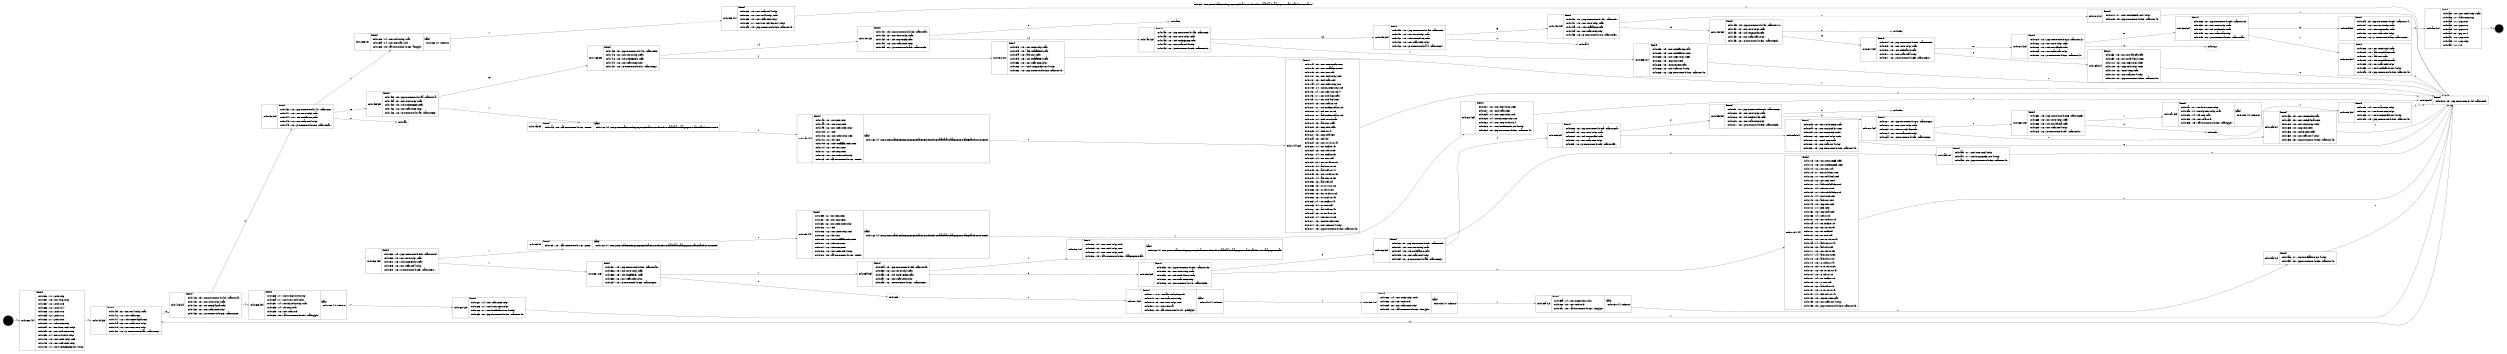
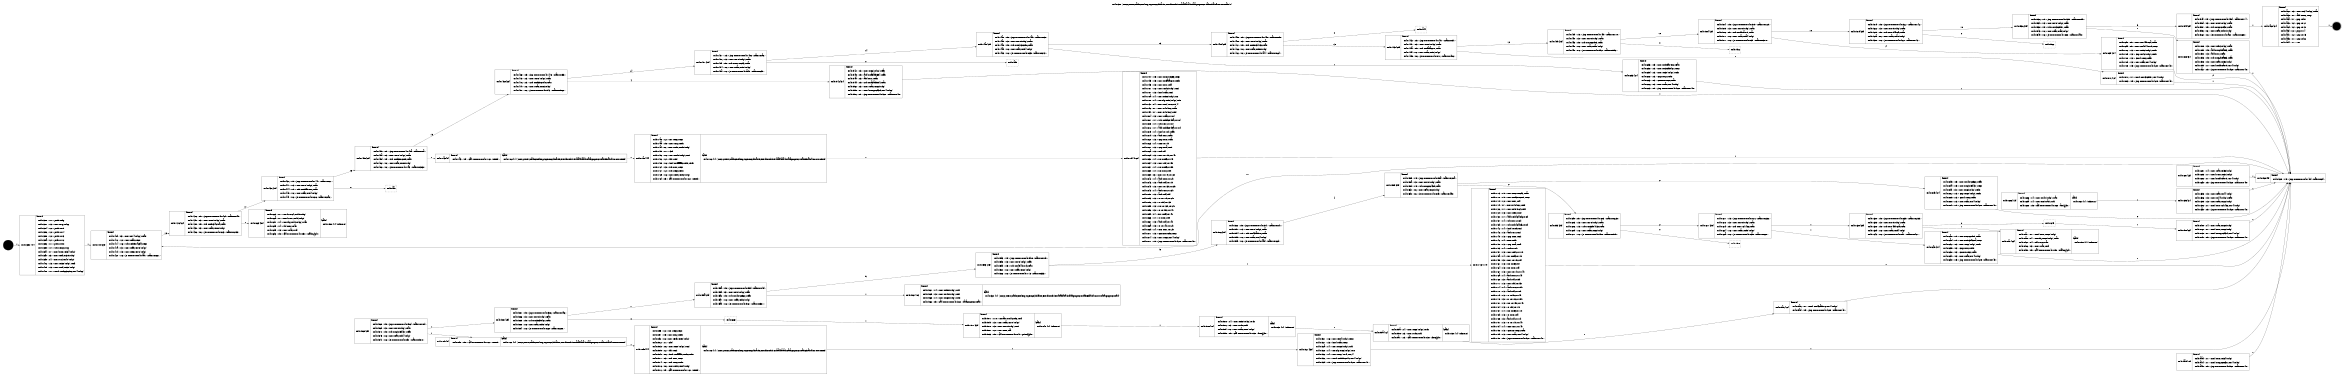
edge "0x40143c [25]" -> "0x401686 [13]": removed, label "1"
edge "0x4015cc [25]" -> "0x401aad [19]": removed, label "1"
edge "0x4016c3 [30]" -> "0x4016e1 [23]": removed, label "1"
